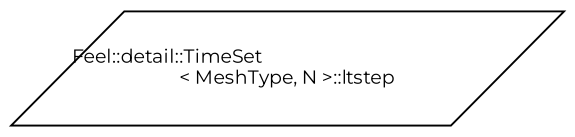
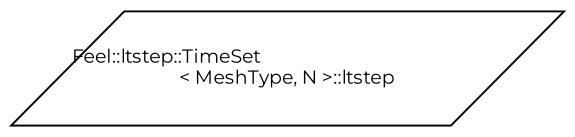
node "Feel::detail::TimeSet < MeshType, N >::ltstep": label "Feel::detail::TimeSet < MeshType, N >::ltstep" -> "Feel::ltstep::TimeSet < MeshType, N >::ltstep"
